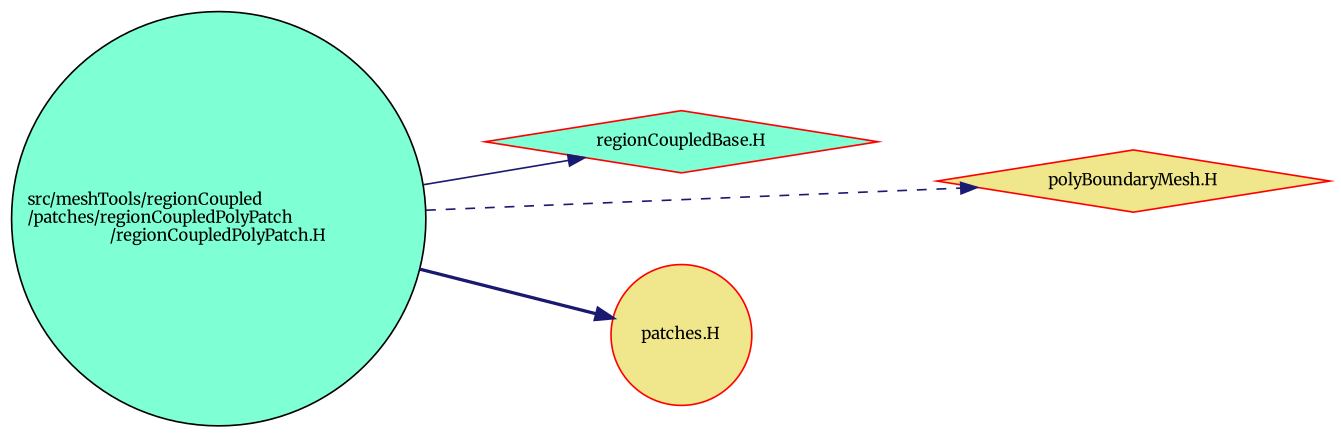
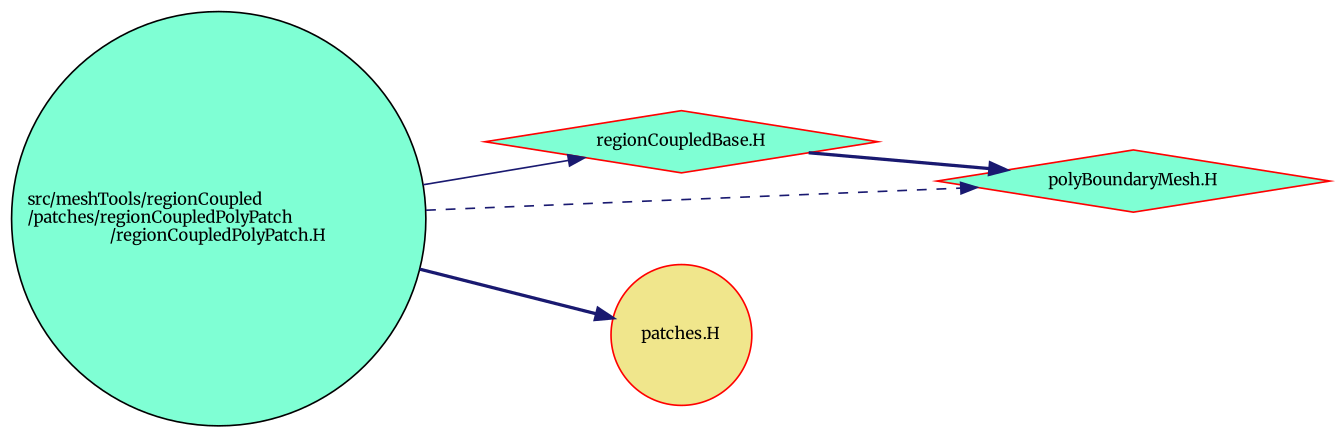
edge "regionCoupledBase.H" -> "polyBoundaryMesh.H": added
node "polyBoundaryMesh.H": fillcolor khaki -> aquamarine
